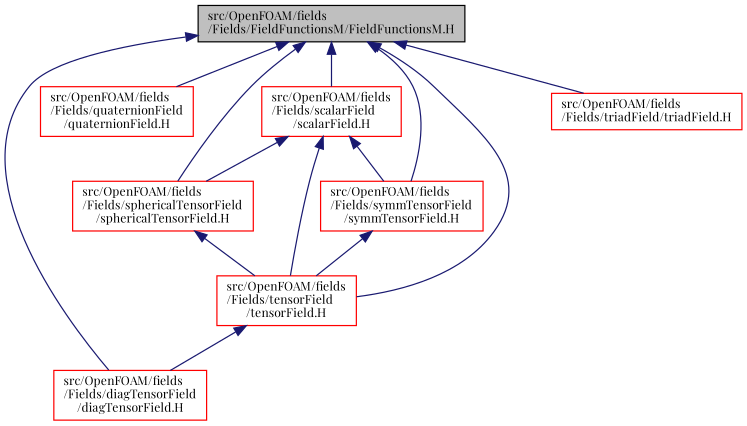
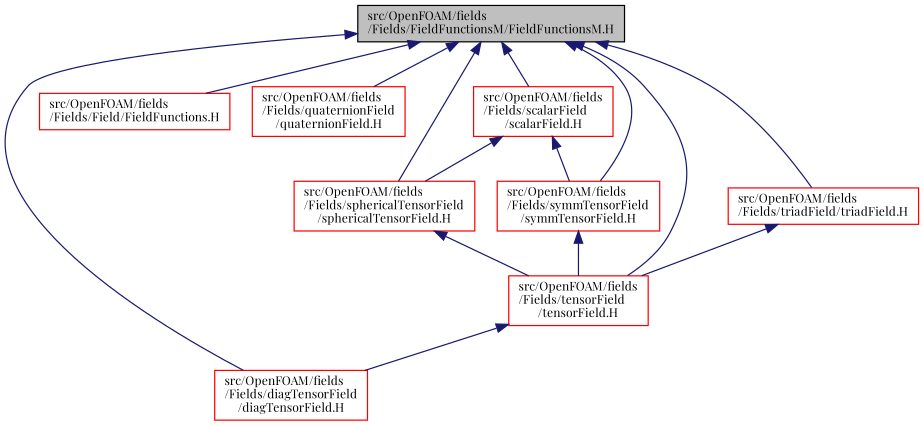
node "src/OpenFOAM/fields /Fields/Field/FieldFunctions.H": added
edge "src/OpenFOAM/fields /Fields/tensorField /tensorField.H" -> "src/OpenFOAM/fields /Fields/scalarField /scalarField.H": now "src/OpenFOAM/fields /Fields/tensorField /tensorField.H" -> "src/OpenFOAM/fields /Fields/triadField/triadField.H"
